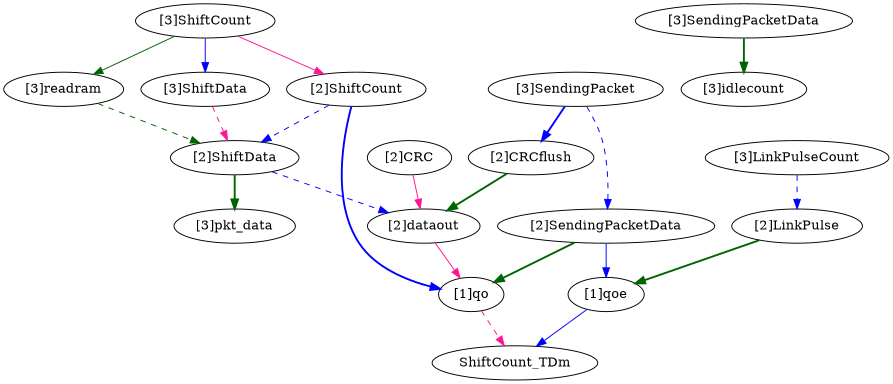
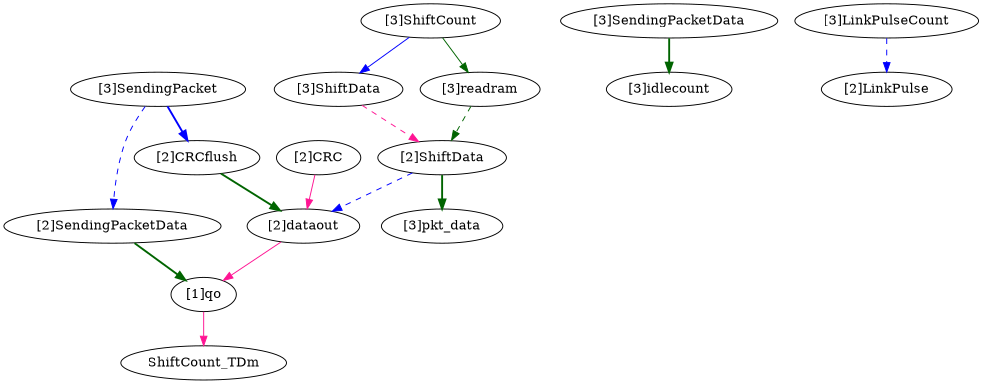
node "[2]ShiftCount": removed
node "[1]qoe": removed
edge "[1]qo" -> "ShiftCount_TDm": style dashed -> solid
